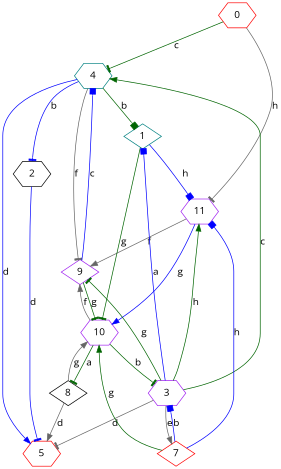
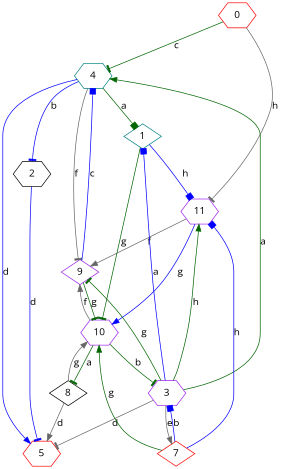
edge "4" -> "1": label "b" -> "a"
edge "3" -> "4": label "c" -> "a"
